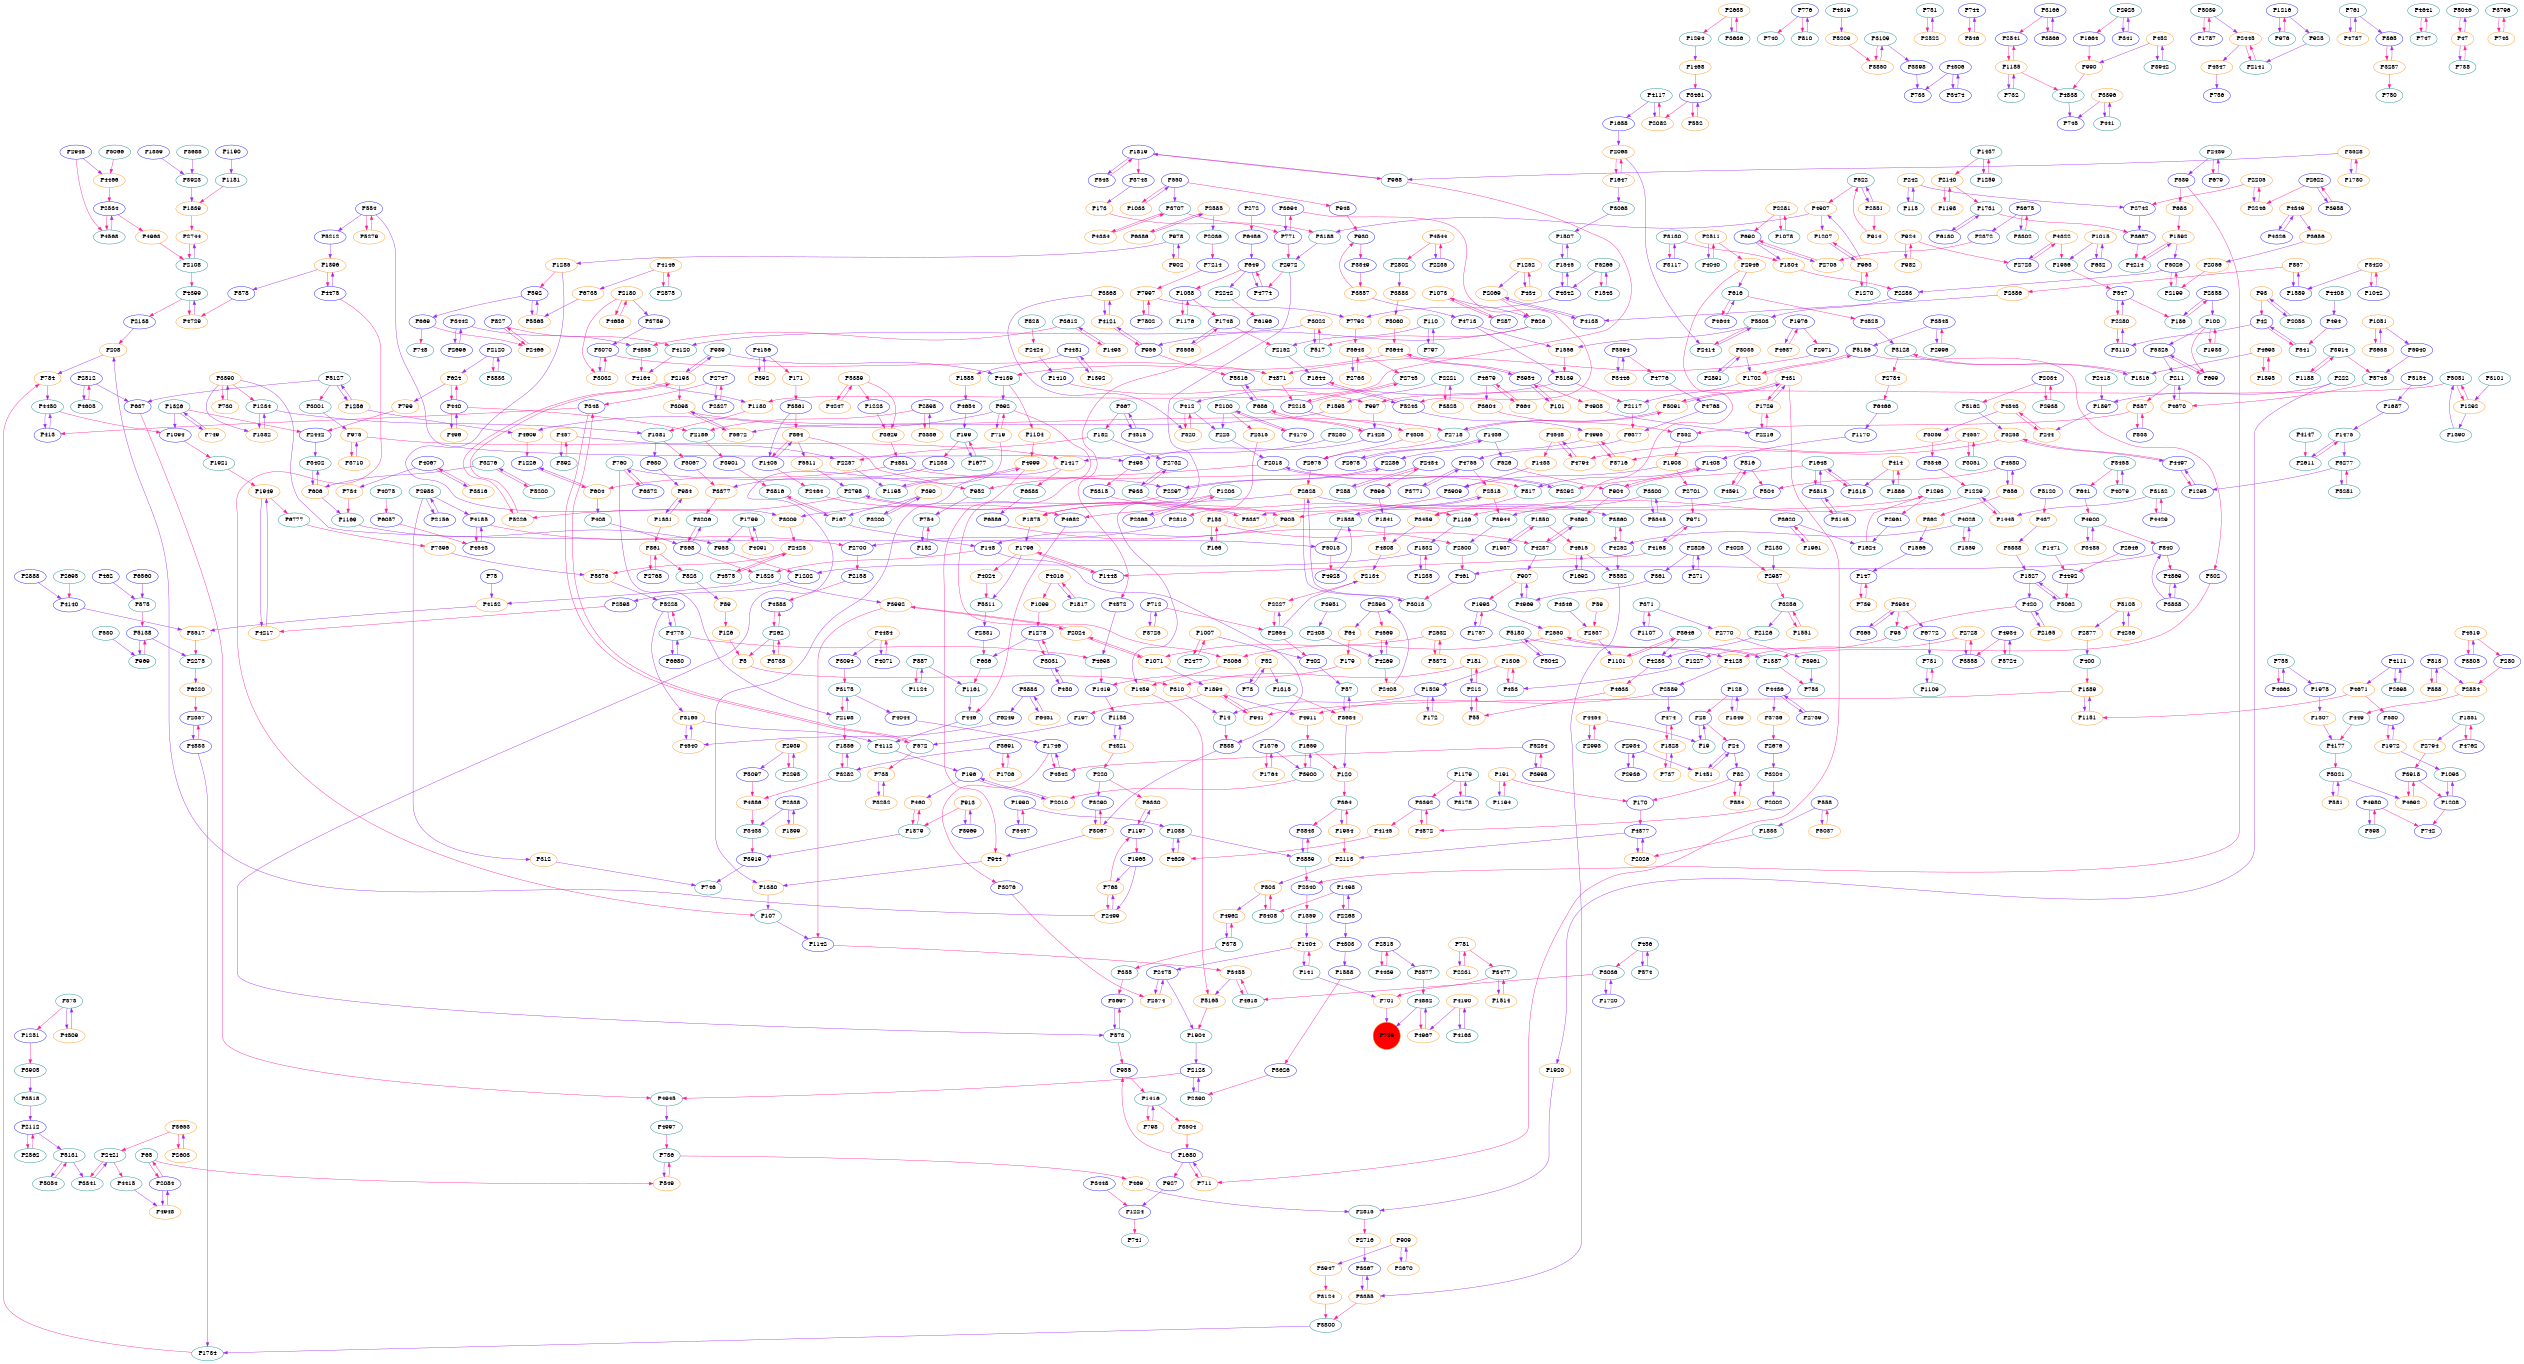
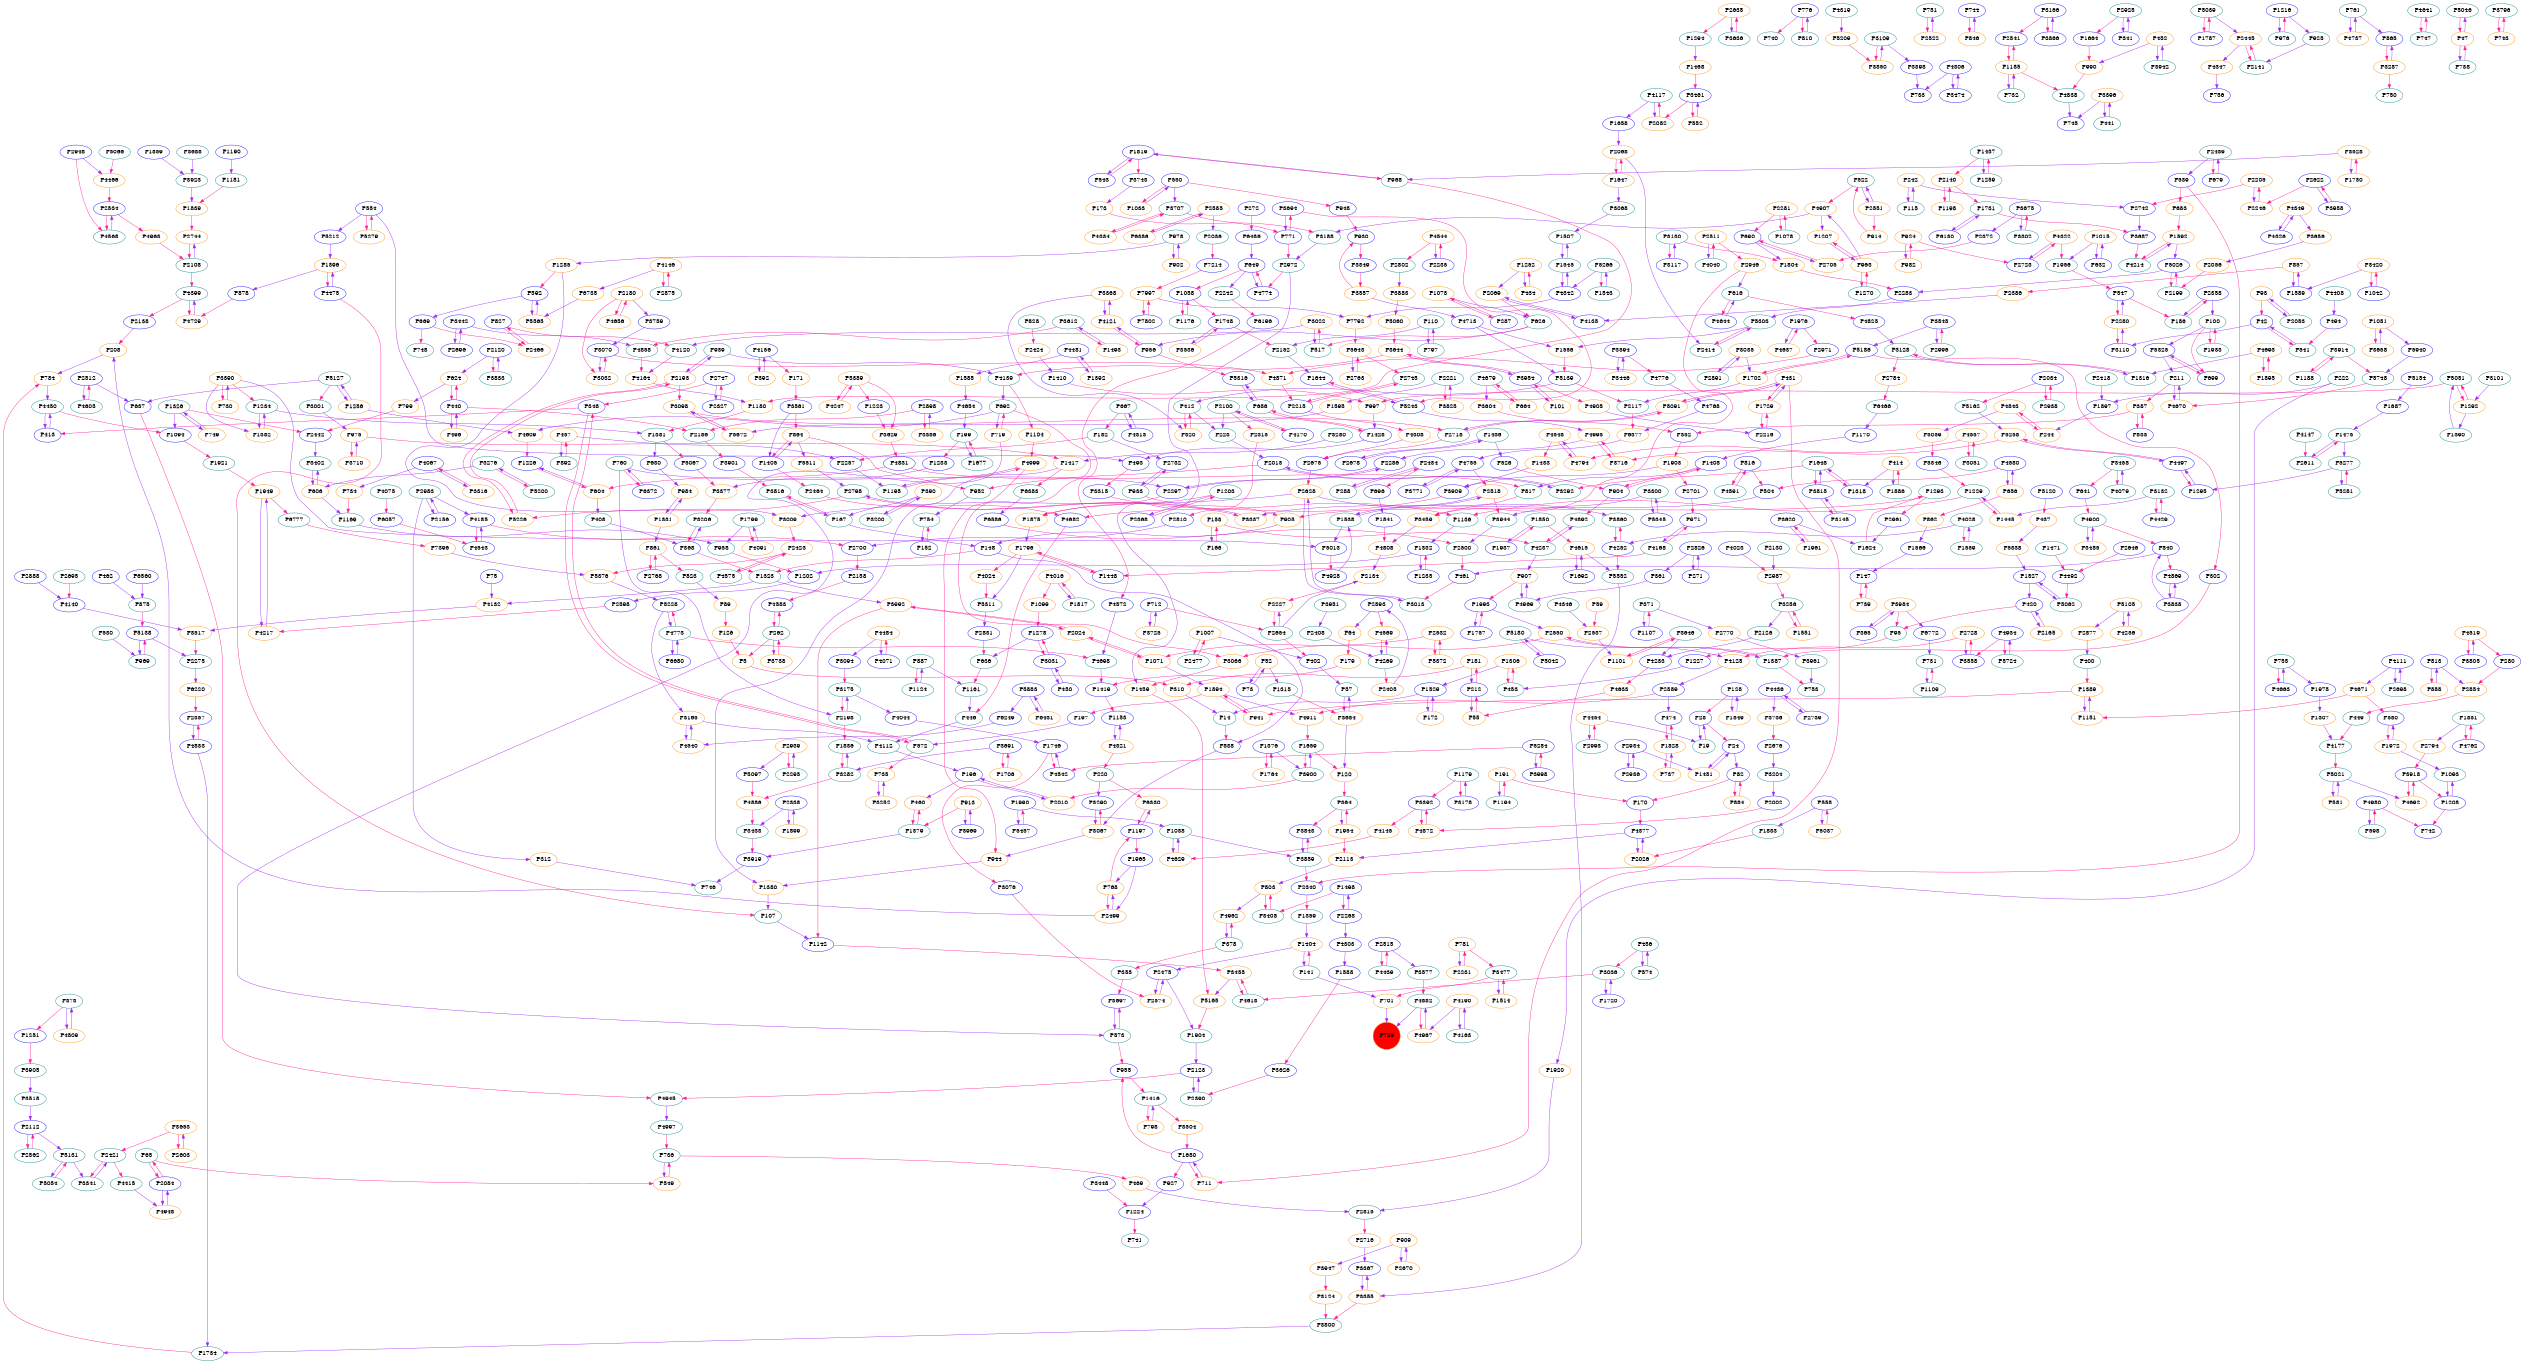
node "P2257": color darkorange -> blue
edge "P1331" -> "P861": color deeppink -> purple
